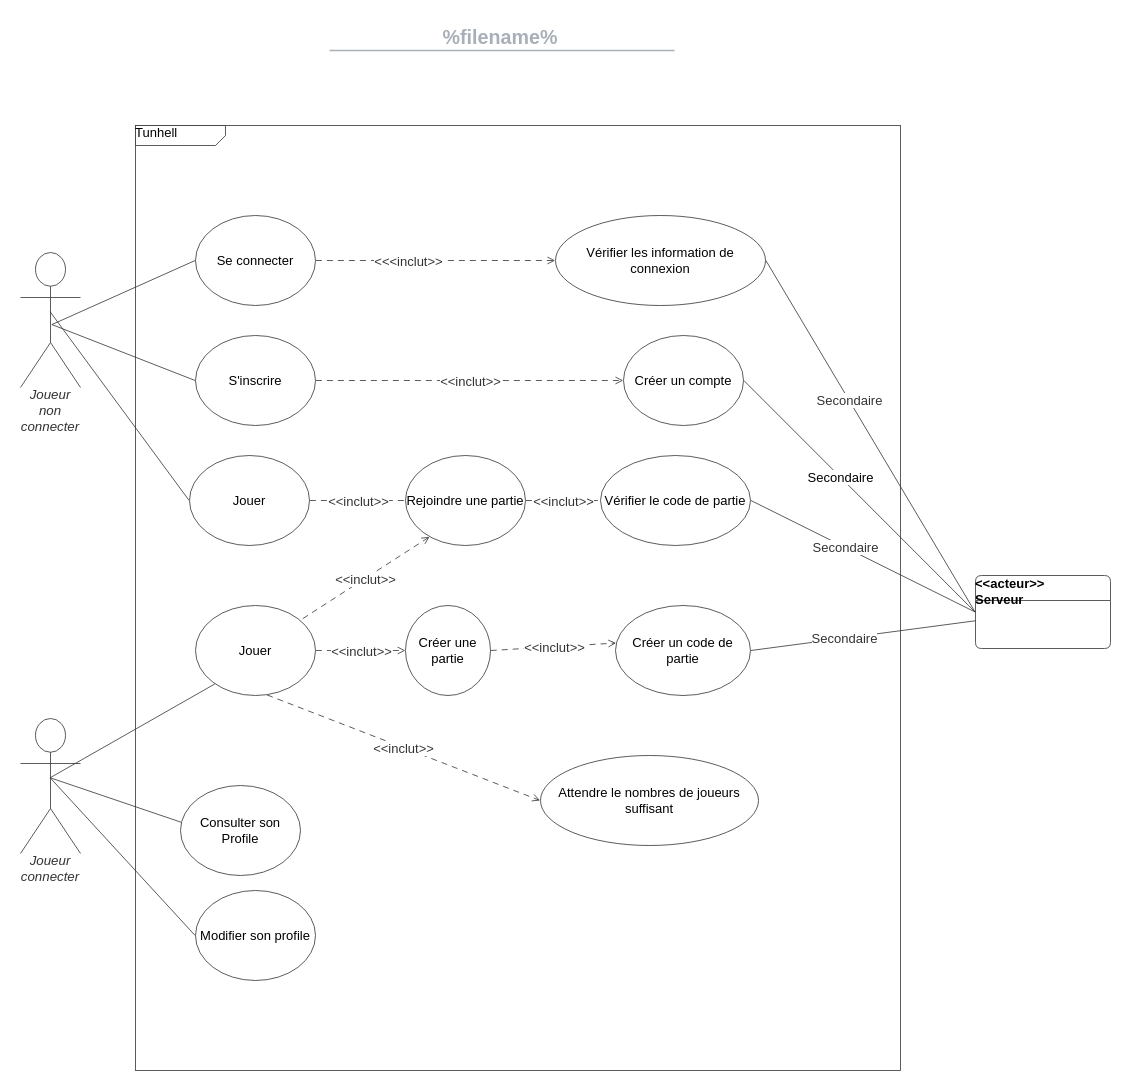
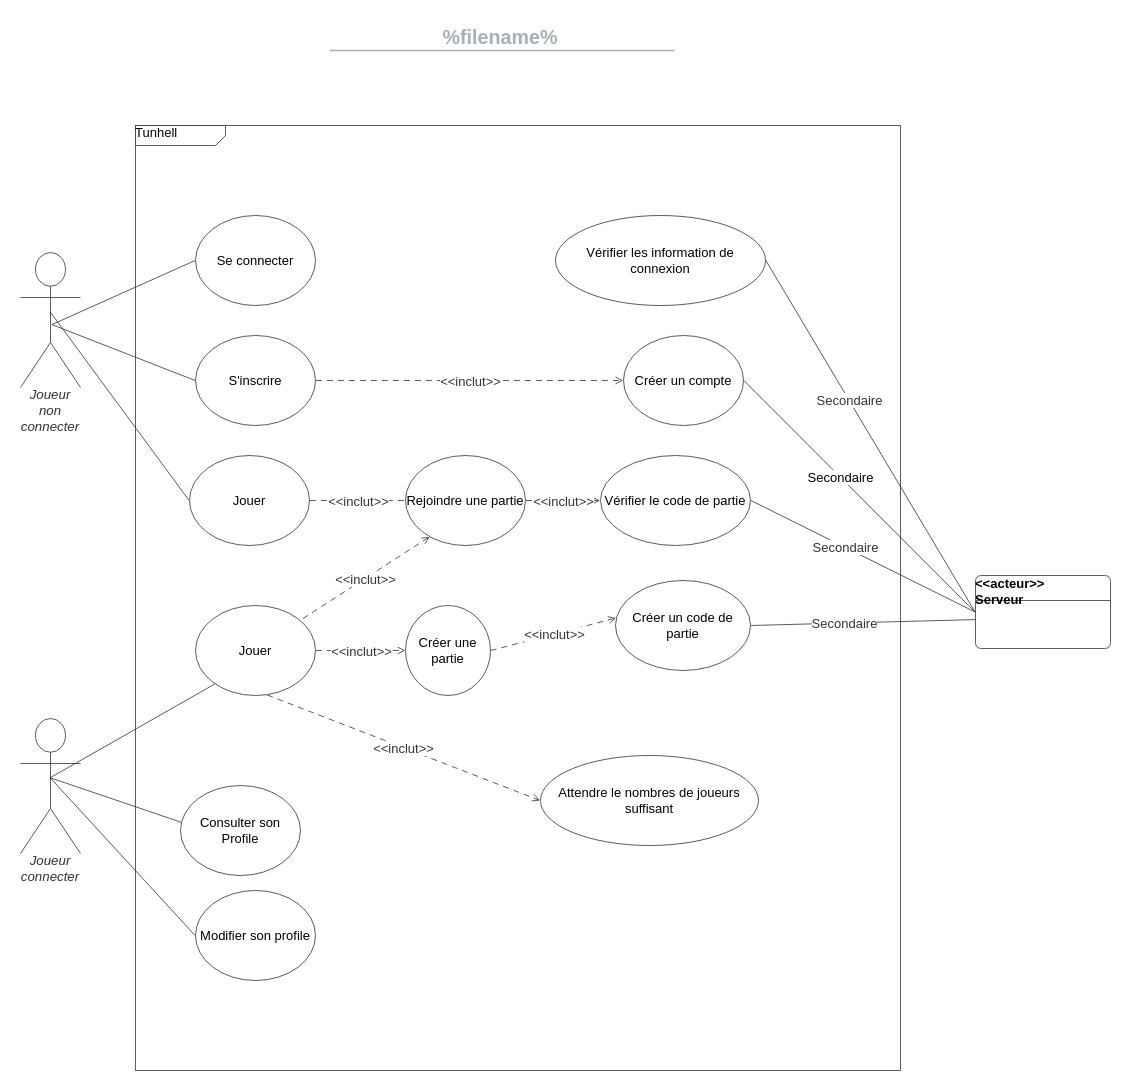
edge "Se connecter" -> "Vérifier les information de connexion": removed, label "<<<inclut>>"
edge "Rejoindre une partie" -- "Vérifier le code de partie": arrowhead none -> open
node "Créer un code de partie": moved (683, 651) -> (683, 626)
